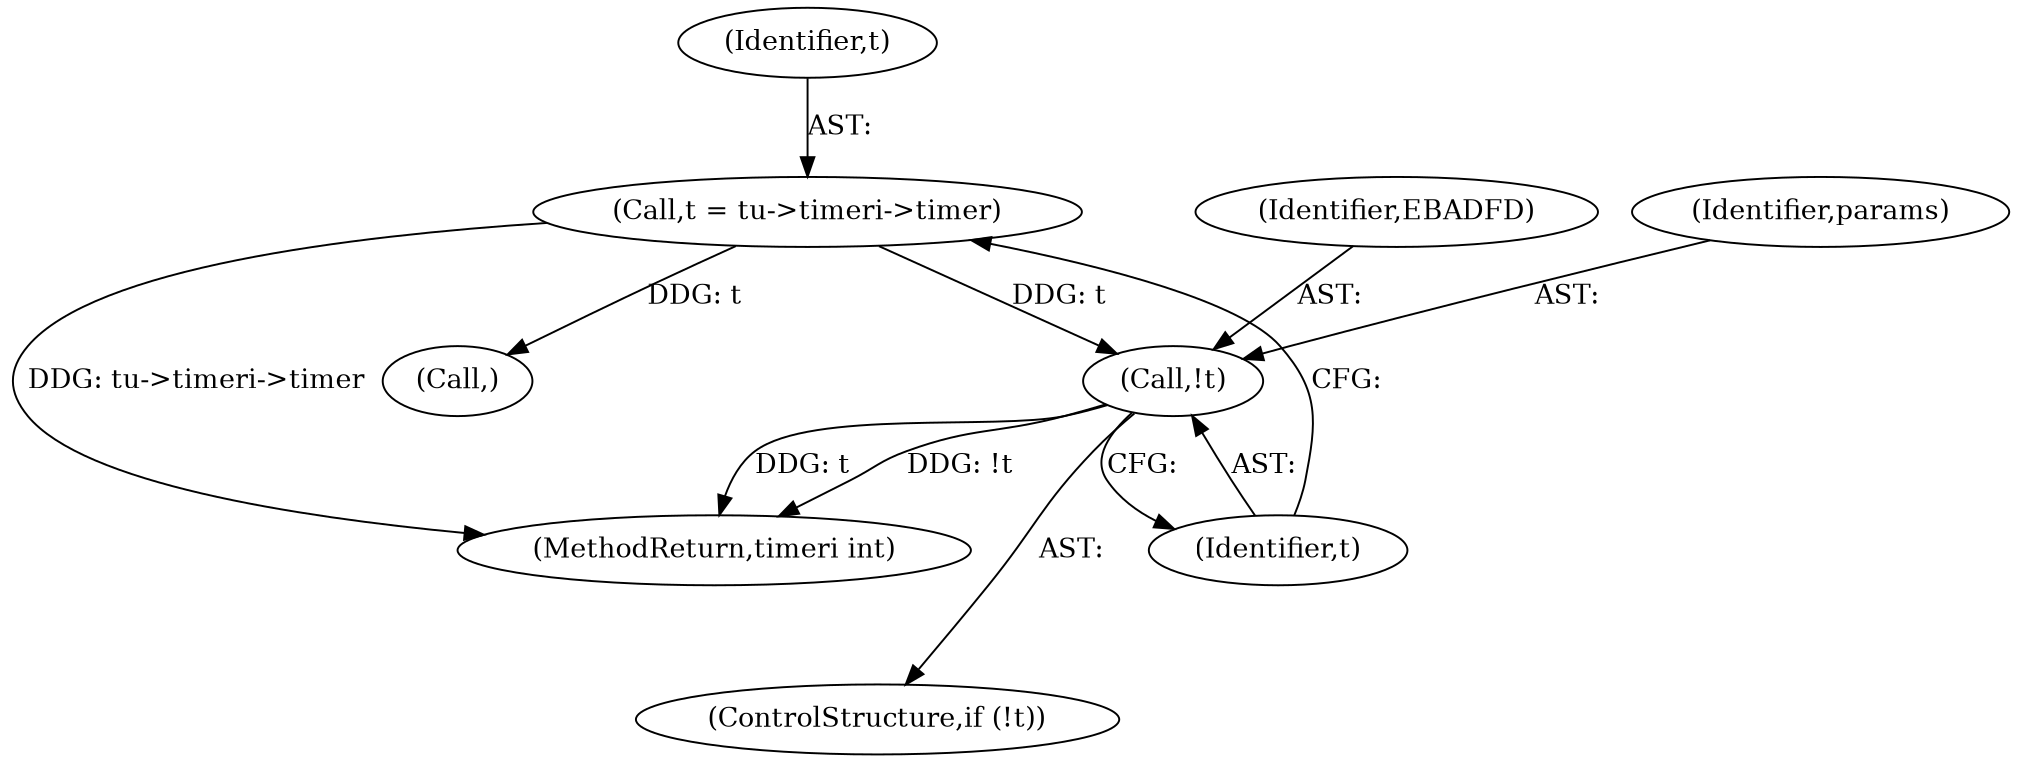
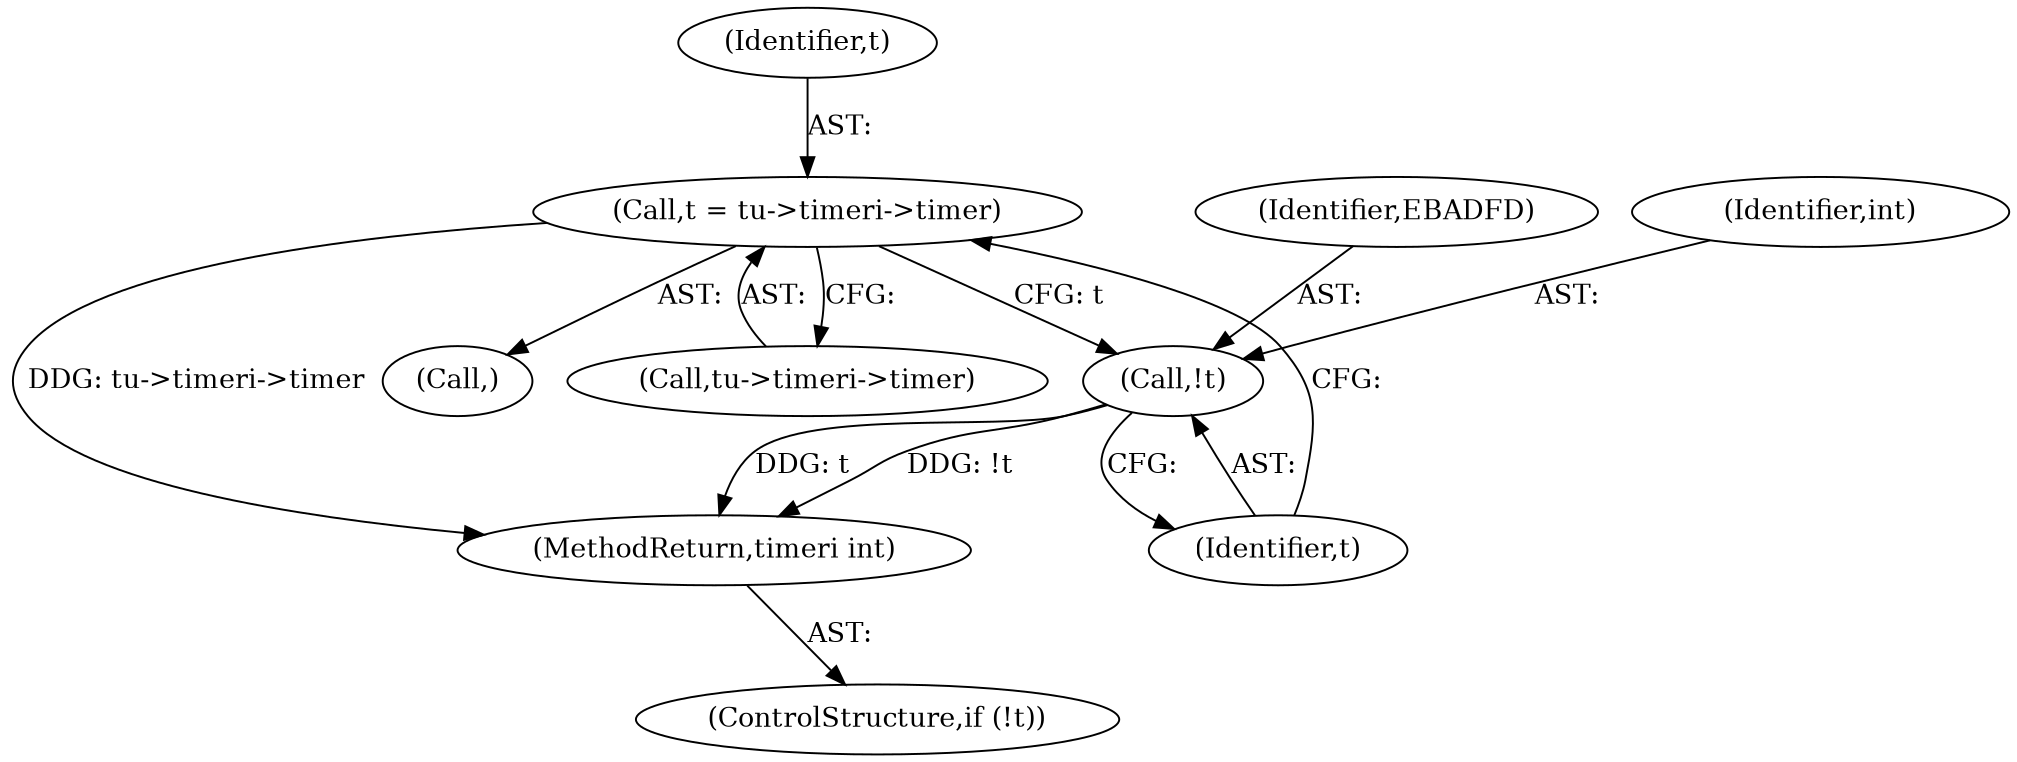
node "(Identifier,params)": label "(Identifier,params)" -> "(Identifier,int)"
edge "(Call,t = tu->timeri->timer)" -> "(Call,)": label "DDG: t" -> "AST: "
edge "(Call,t = tu->timeri->timer)" -> "(Call,!t)": label "DDG: t" -> "CFG: t"
node "(Call,tu->timeri->timer)": added
edge "(Call,!t)" -> "(ControlStructure,if (!t))": now "(MethodReturn,timeri int)" -> "(ControlStructure,if (!t))"
